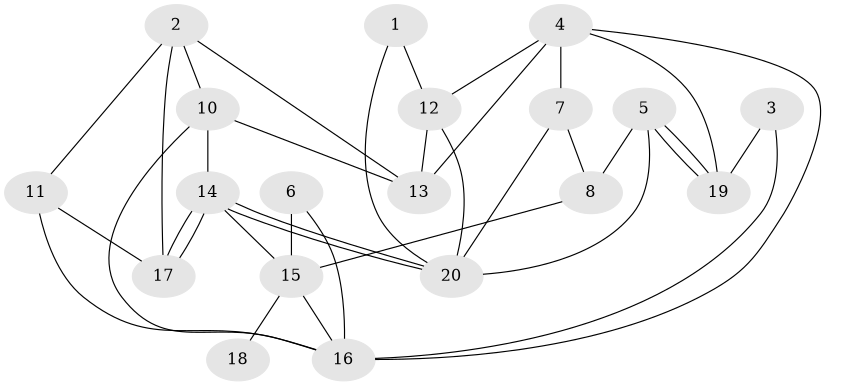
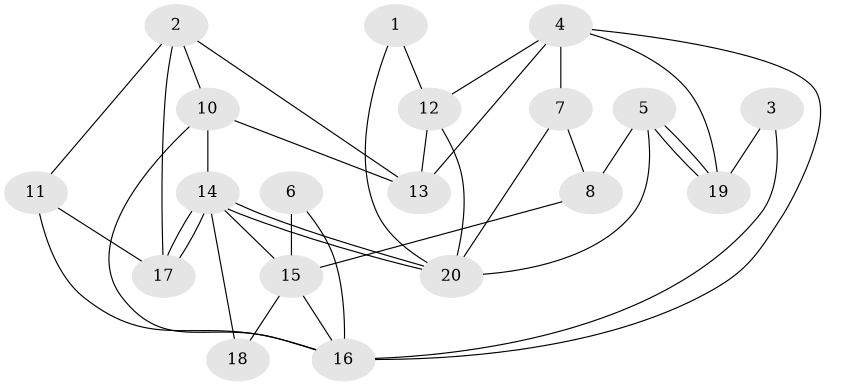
edge "14" -- "18": added
